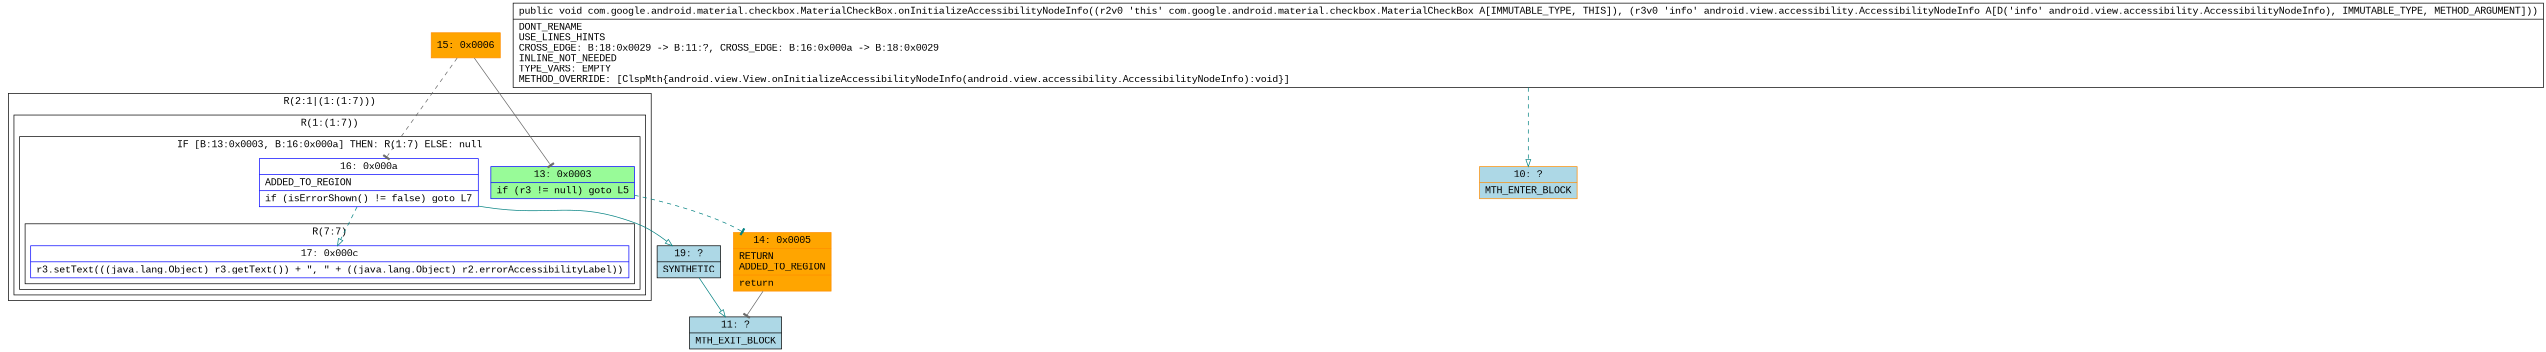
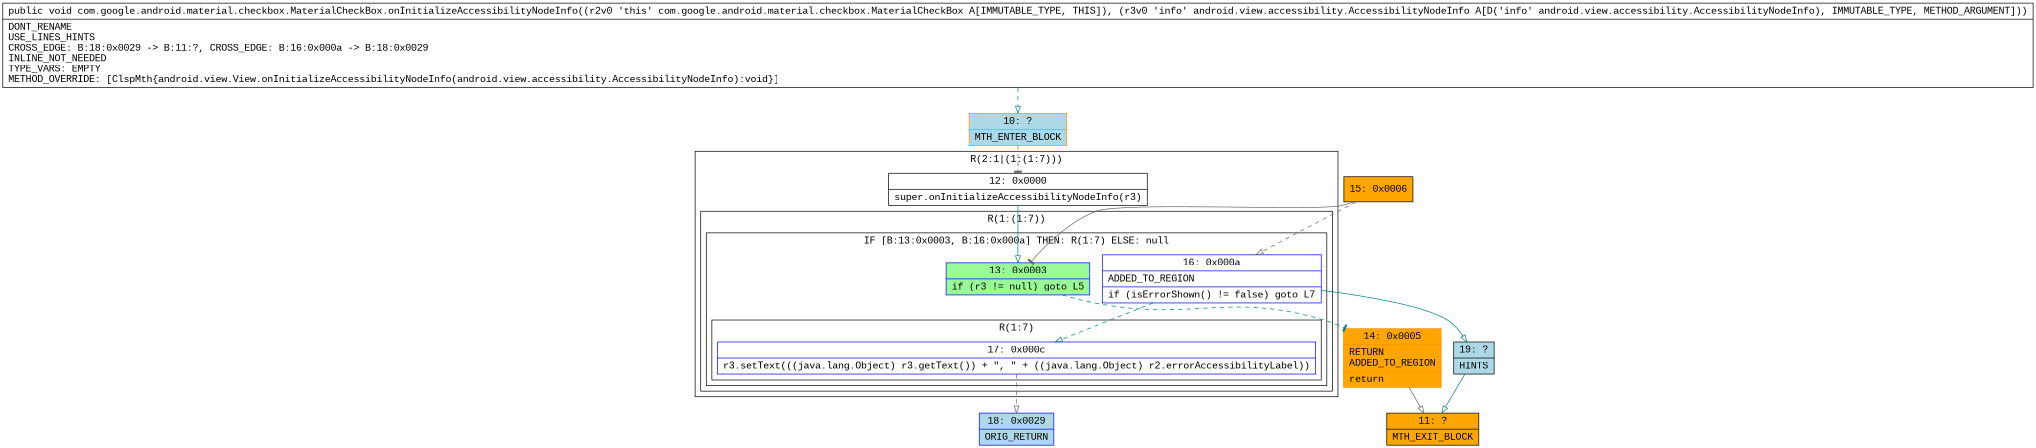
node "15: 0x0006": color darkorange -> black
edge "15: 0x0006" -> "16: 0x000a": arrowhead tee -> onormal
node "12: 0x0000": added
cluster "R(7:7)": label "R(7:7)" -> "R(1:7)"
node "19: ?": text "SYNTHETIC" -> "HINTS"
edge "14: 0x0005" -> "11: ?": arrowhead tee -> onormal
node "11: ?": fillcolor lightblue -> orange
node "18: 0x0029": added
